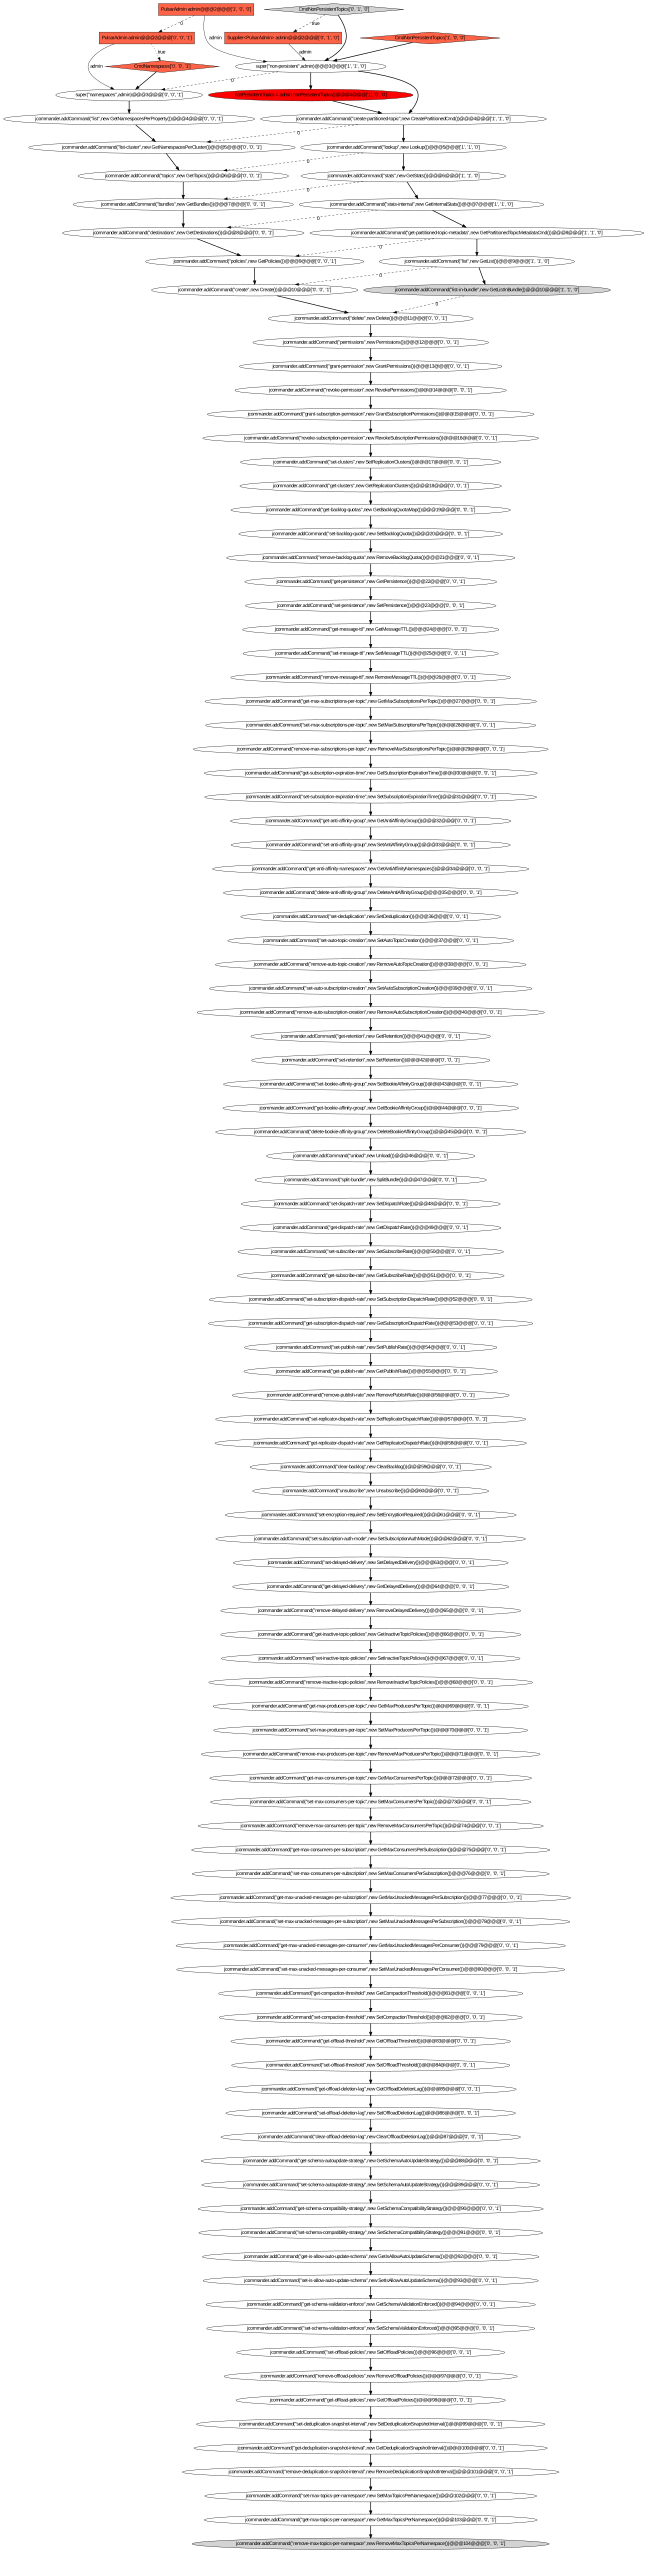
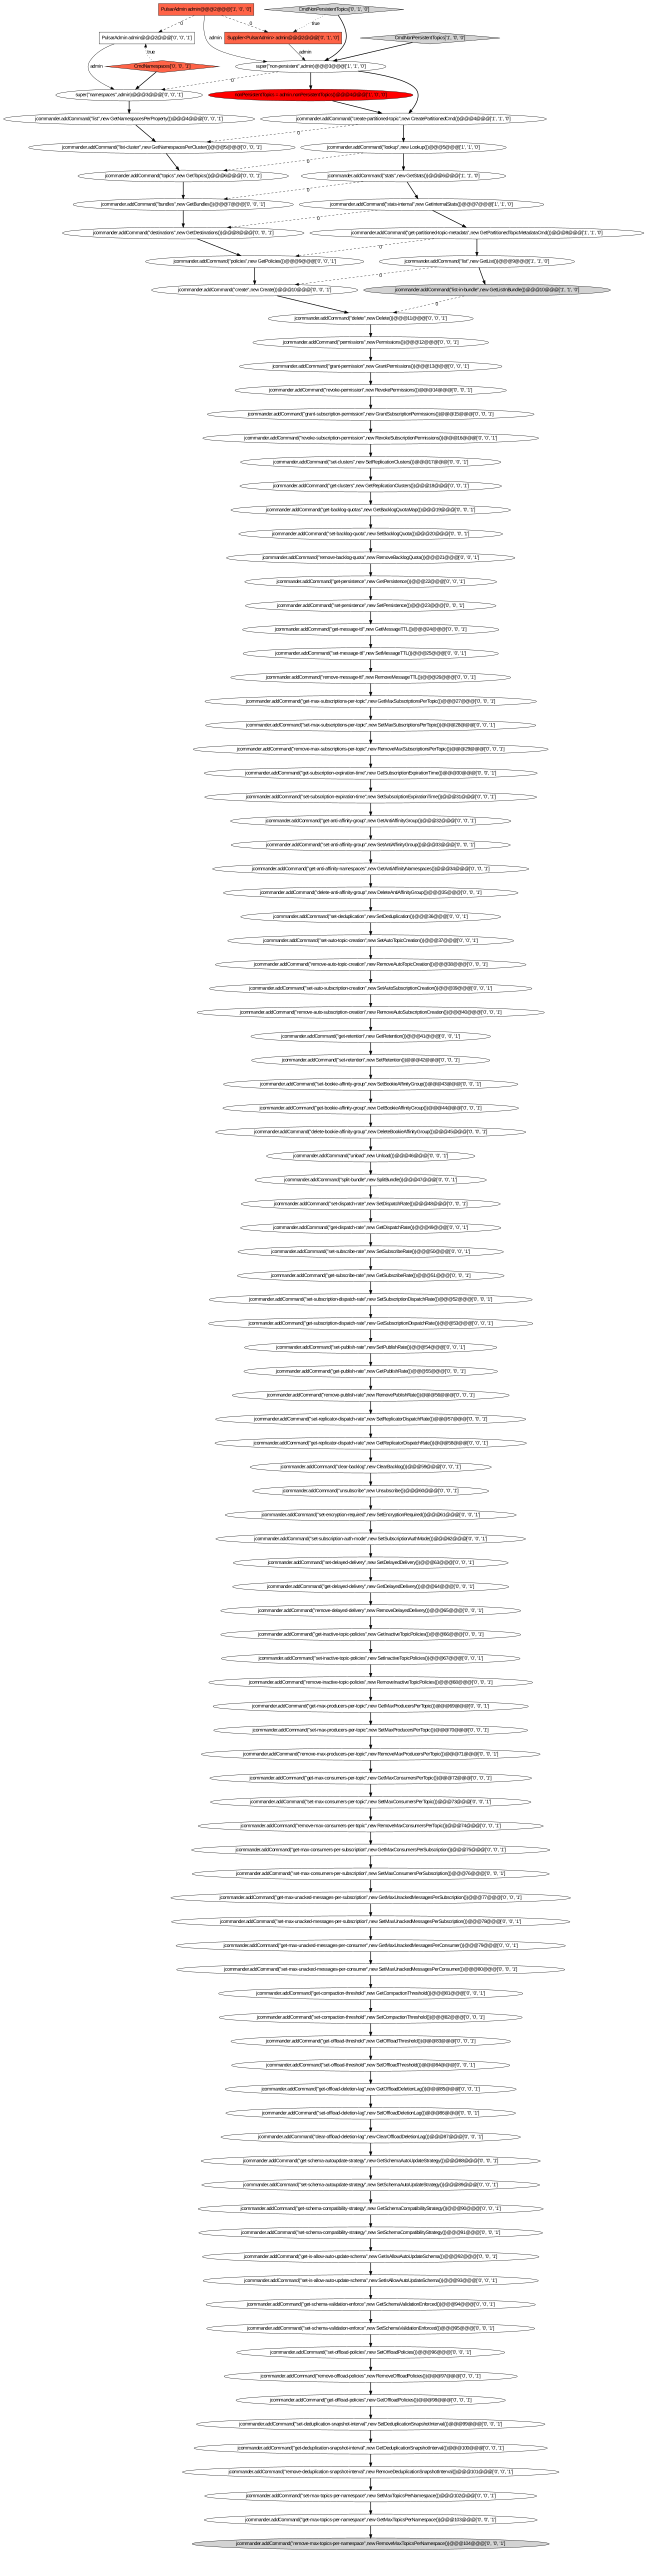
edge "PulsarAdmin admin@@@2@@@['1', '0', '0']" -> "Supplier<PulsarAdmin> admin@@@2@@@['0', '1', '0']": added, label "0"
edge "CmdNonPersistentTopics['0', '1', '0']" -> "Supplier<PulsarAdmin> admin@@@2@@@['0', '1', '0']": style dashed -> dotted
node "PulsarAdmin admin@@@2@@@['0', '0', '1']": fillcolor tomato -> white
node "CmdNonPersistentTopics['1', '0', '0']": fillcolor tomato -> lightgray
edge "PulsarAdmin admin@@@2@@@['0', '0', '1']" -> "CmdNamespaces['0', '0', '1']": reversed
